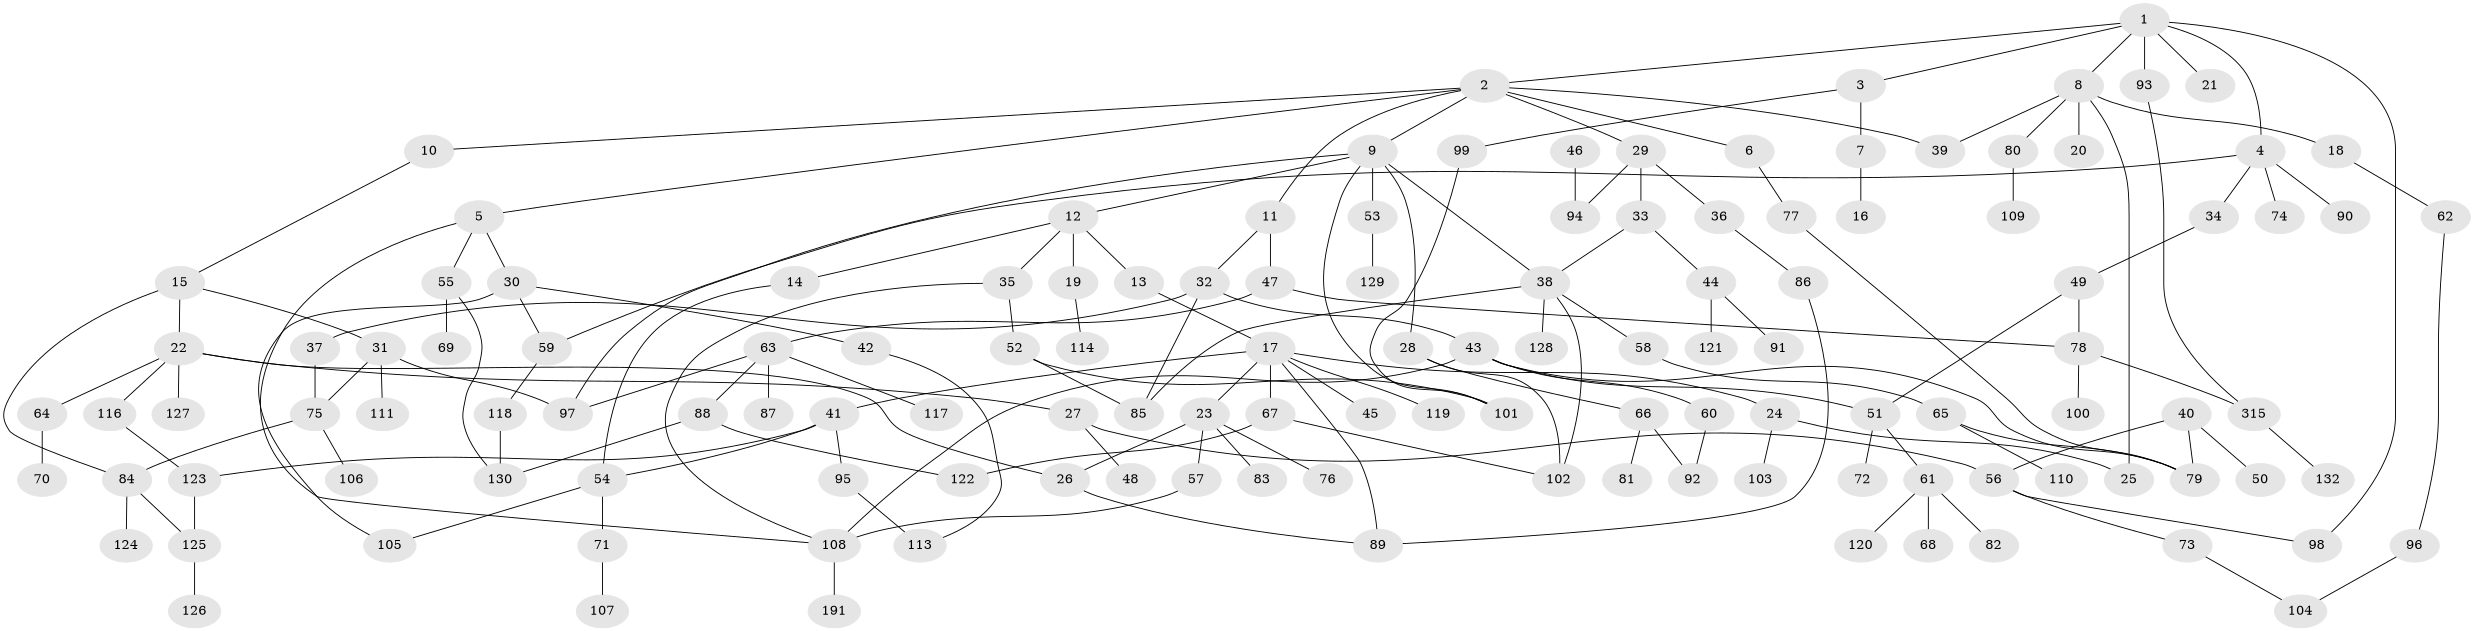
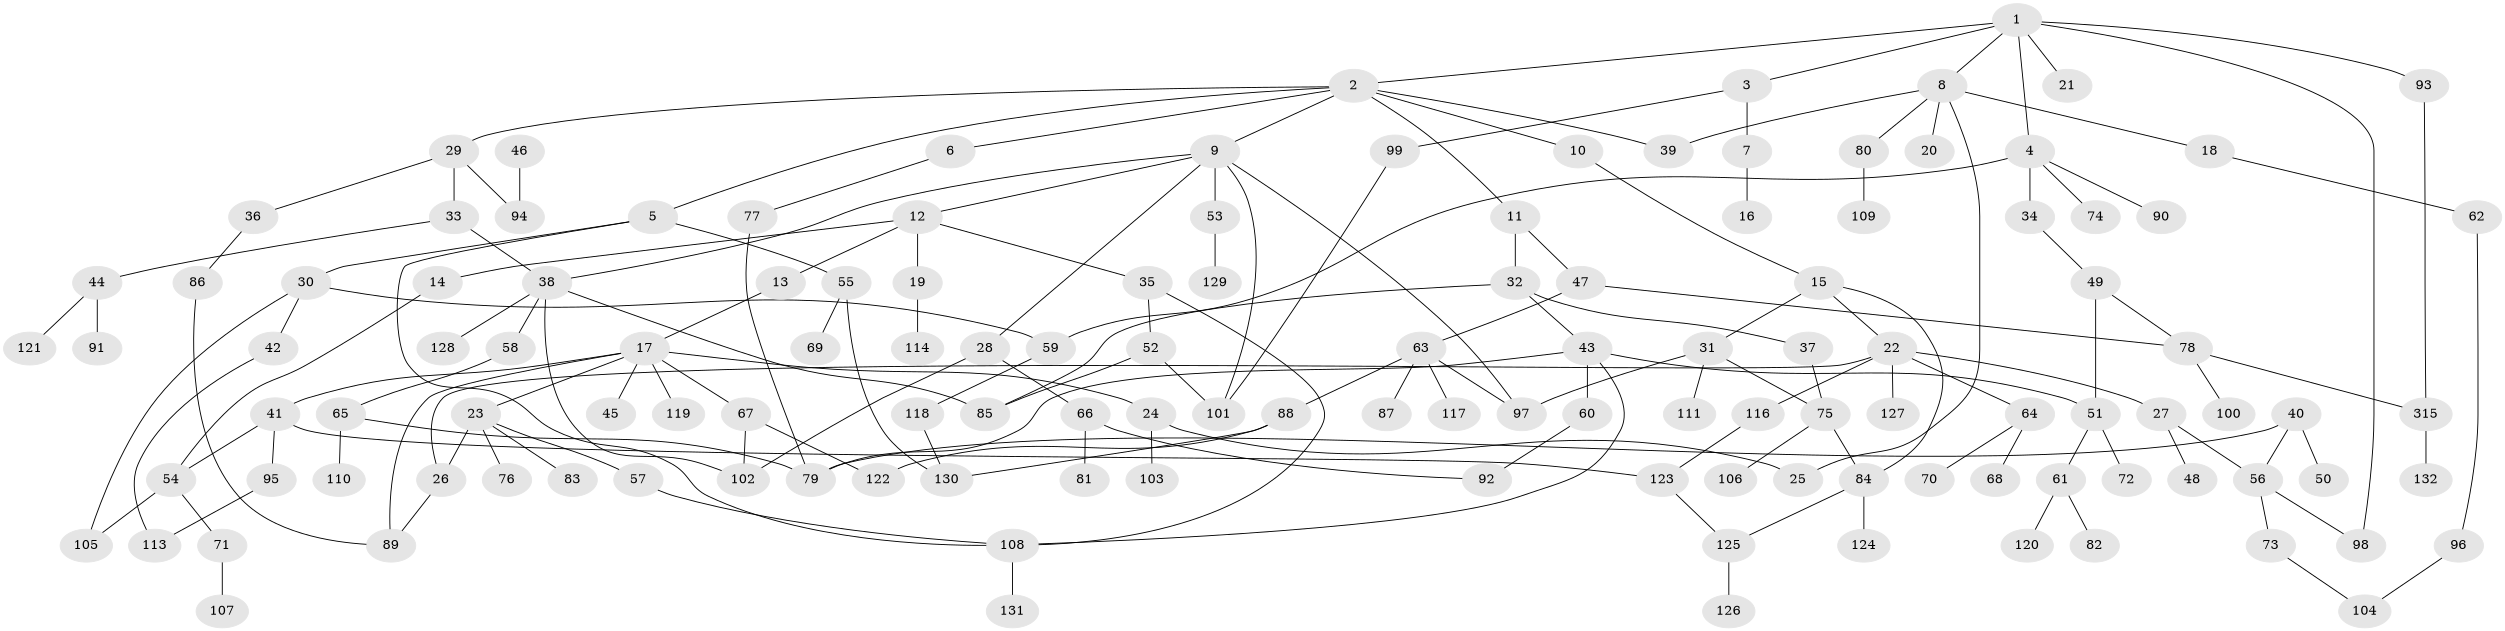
edge "61" -- "68": now "64" -- "68"
node "191": label "191" -> "131"
